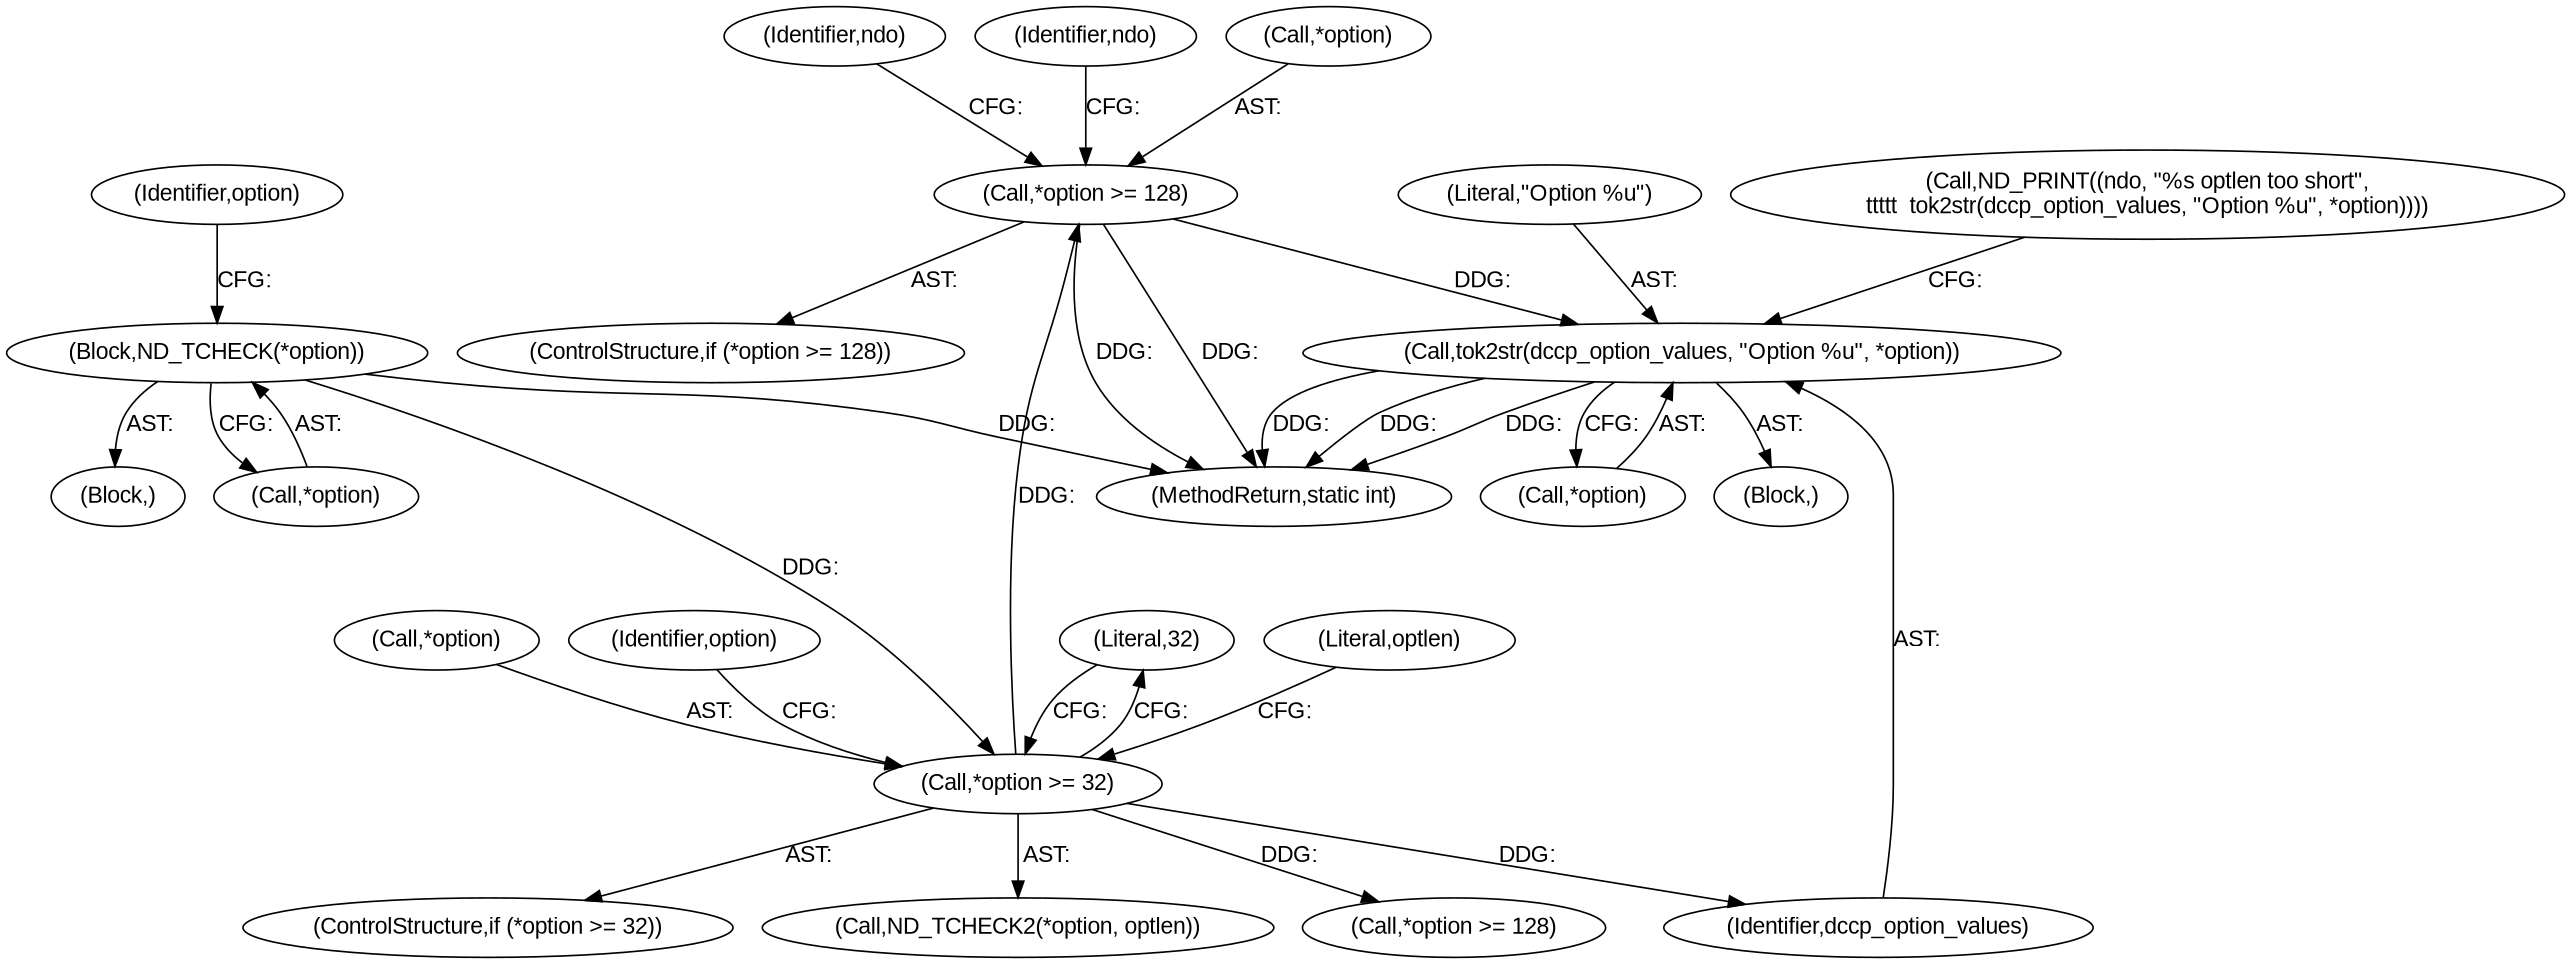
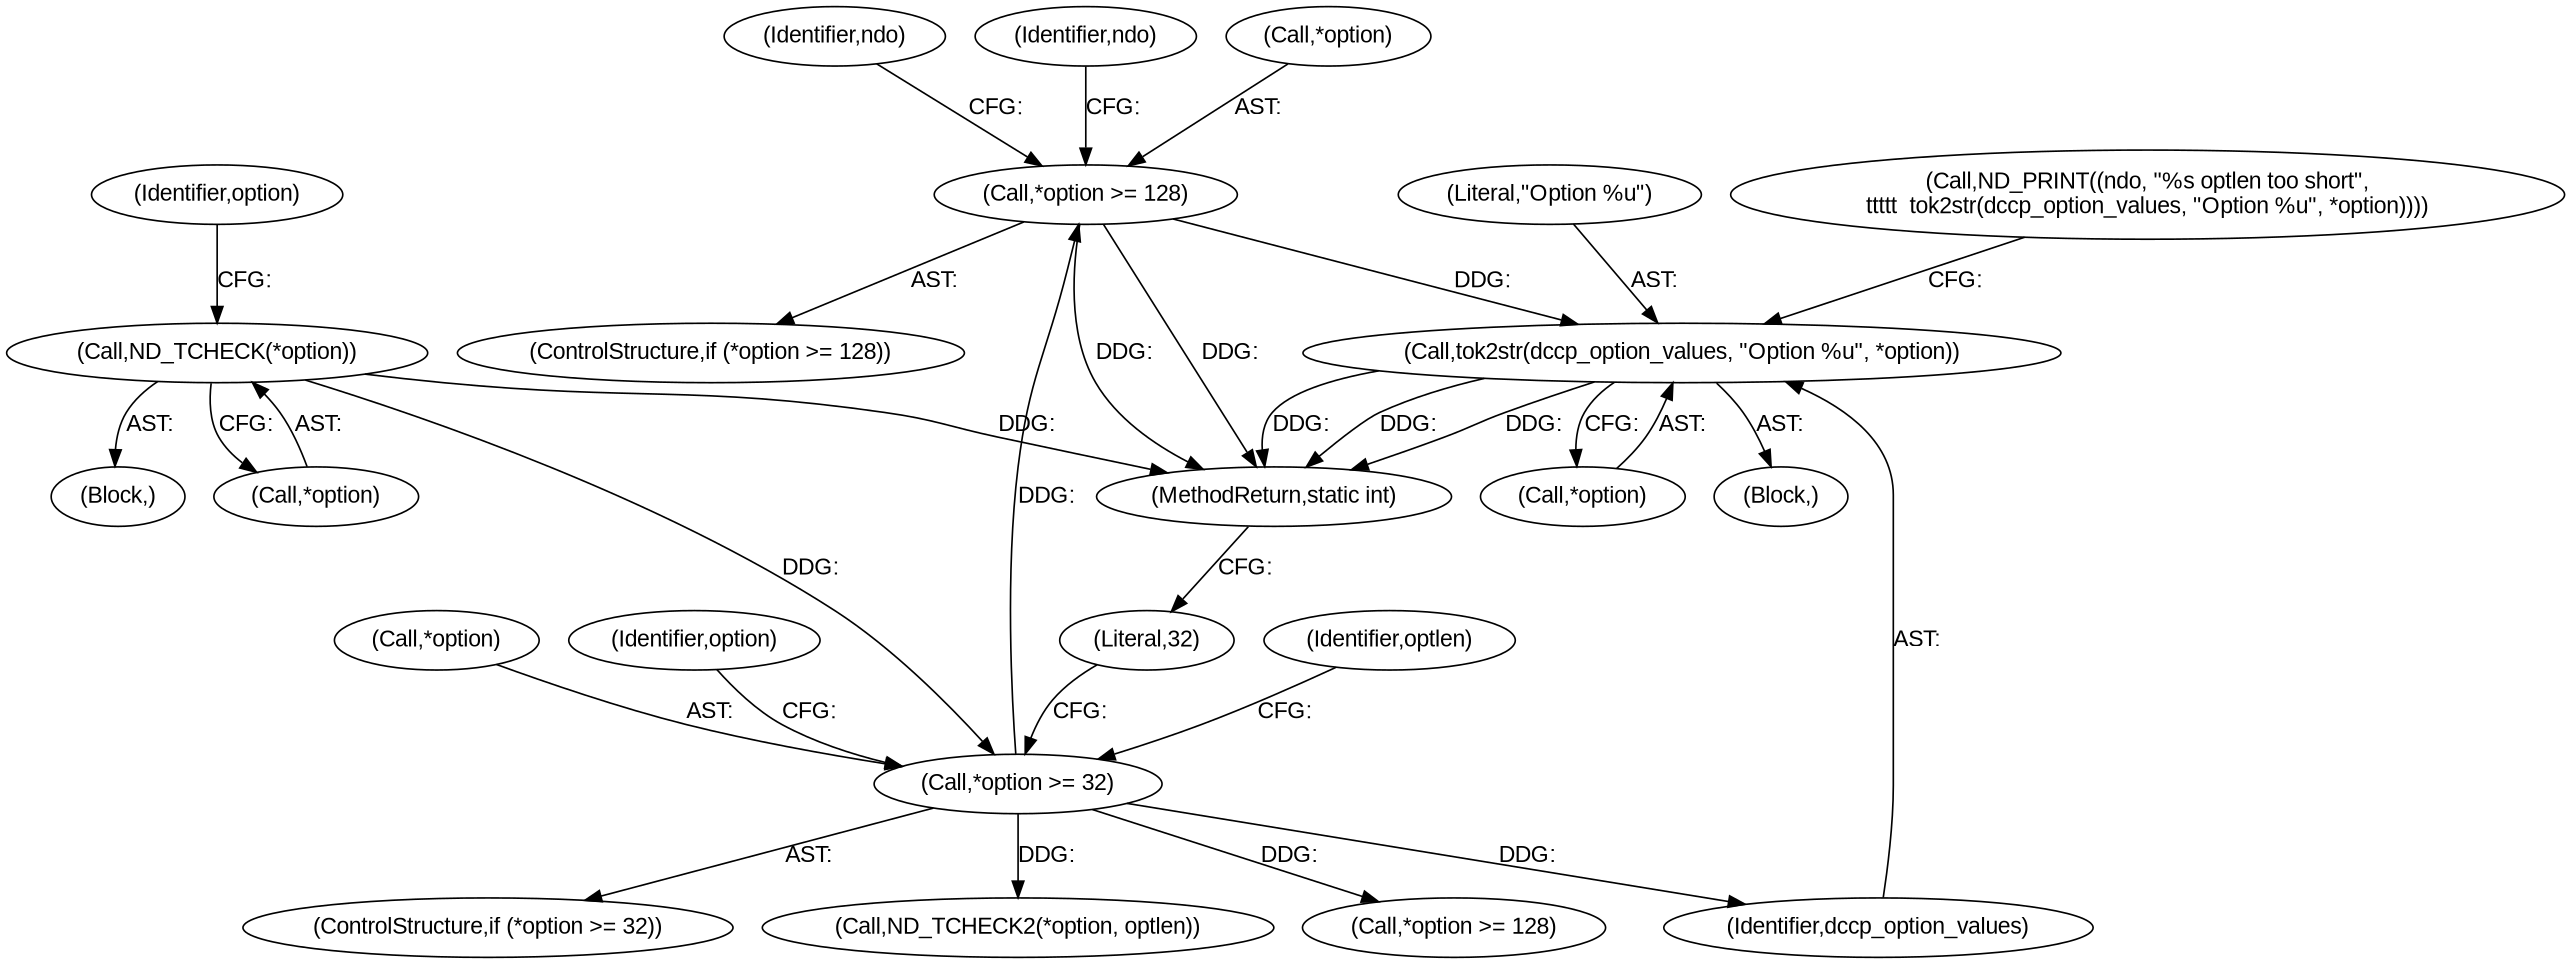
node "(Block,ND_TCHECK(*option))": label "(Block,ND_TCHECK(*option))" -> "(Call,ND_TCHECK(*option))"
node "(Literal,optlen)": label "(Literal,optlen)" -> "(Identifier,optlen)"
edge "(Call,*option >= 32)" -> "(Literal,32)": now "(MethodReturn,static int)" -> "(Literal,32)"
edge "(Call,*option >= 32)" -> "(Call,ND_TCHECK2(*option, optlen))": label "AST: " -> "DDG: "
